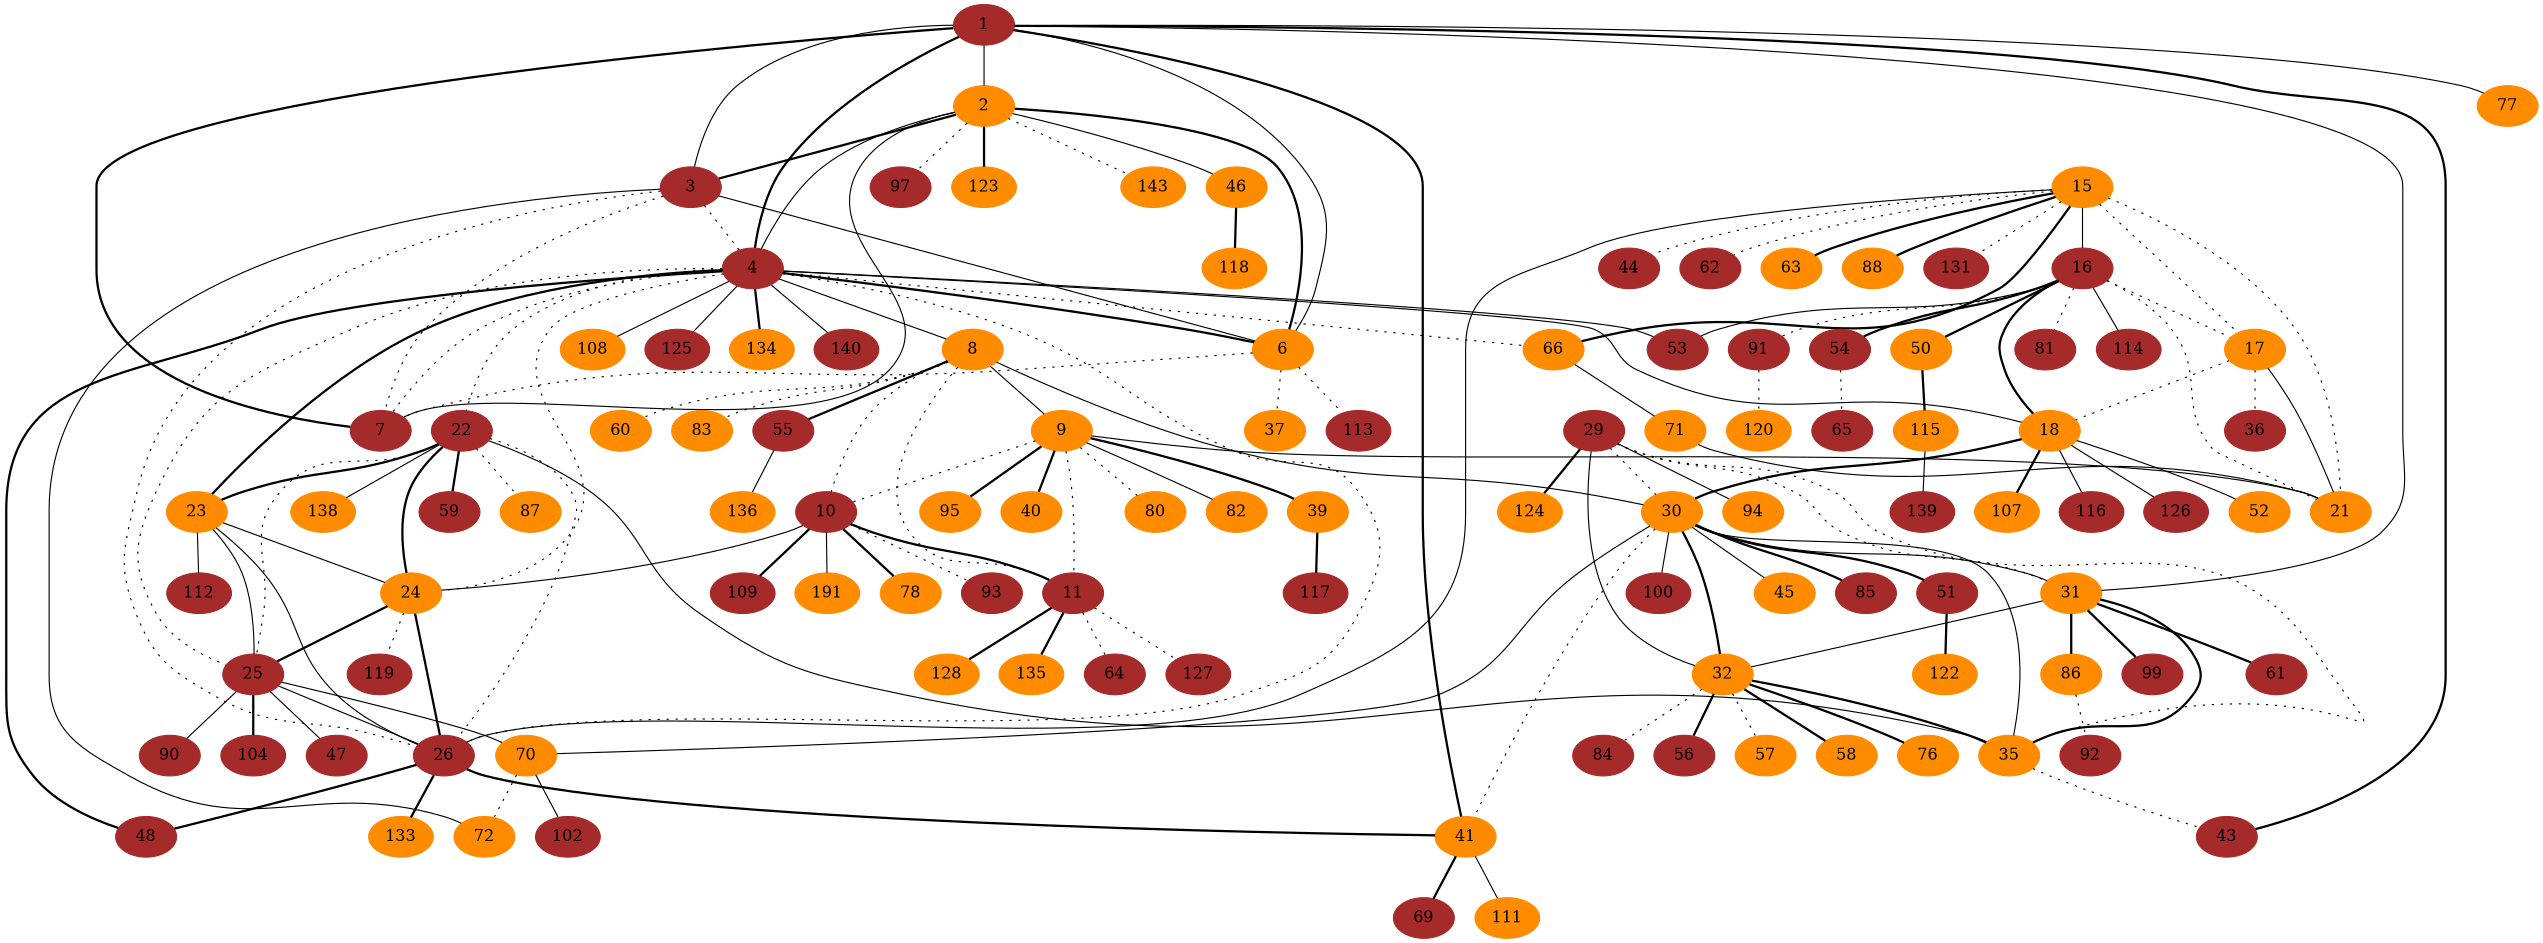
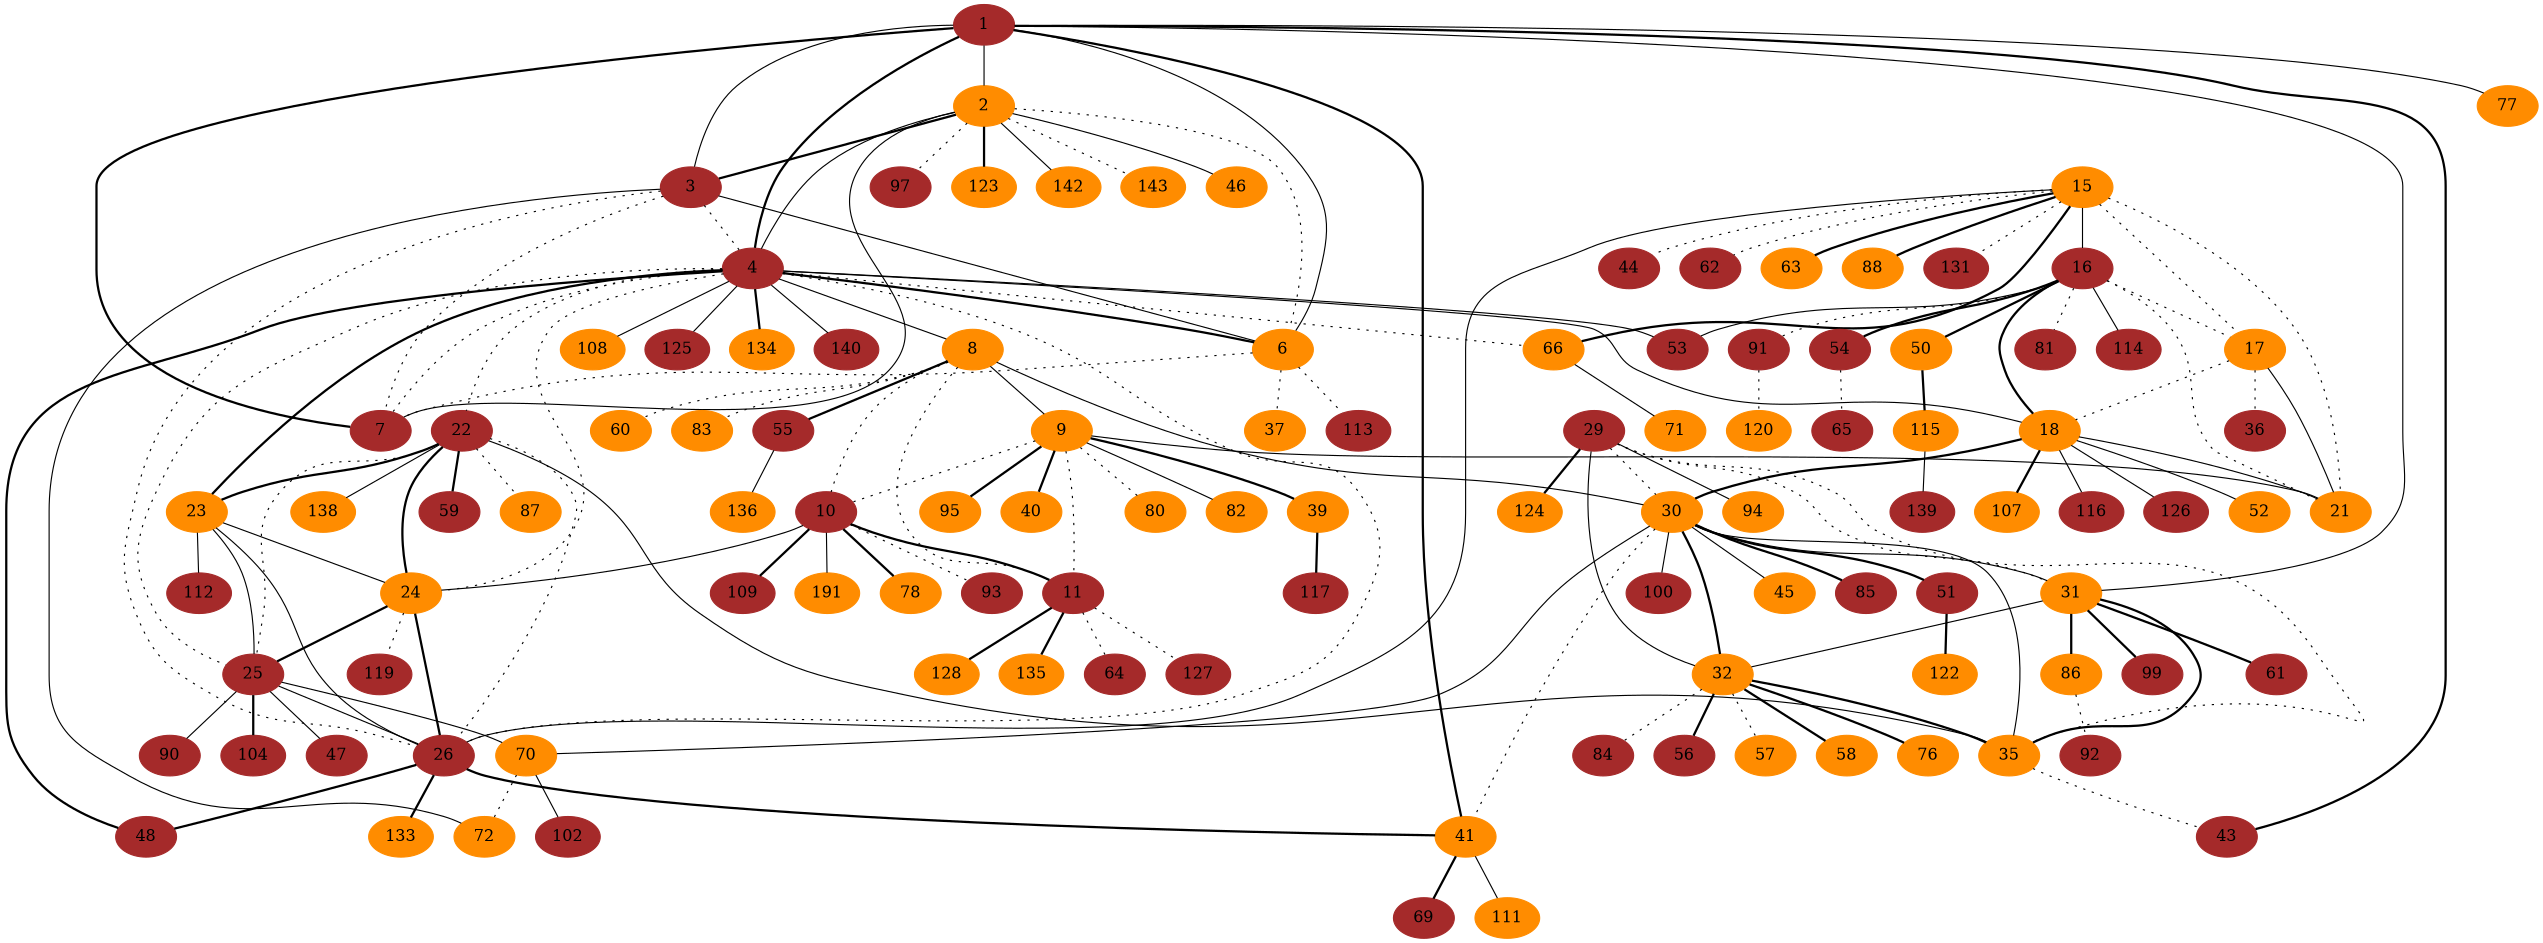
edge "2" -- "6": style bold -> dotted
node "142": added
node "118": removed
edge "71" -- "21": now "18" -- "21"
